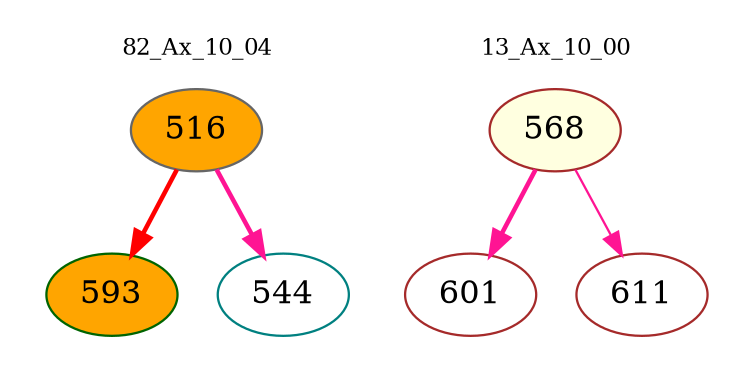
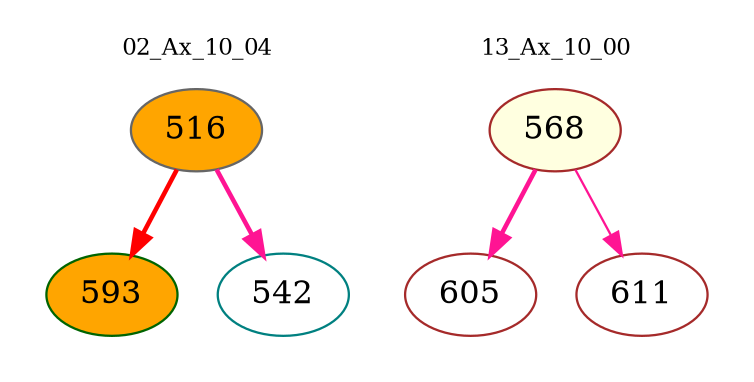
cluster "82_Ax_10_04": label "82_Ax_10_04" -> "02_Ax_10_04"
node "544": label "544" -> "542"
node "601": label "601" -> "605"
